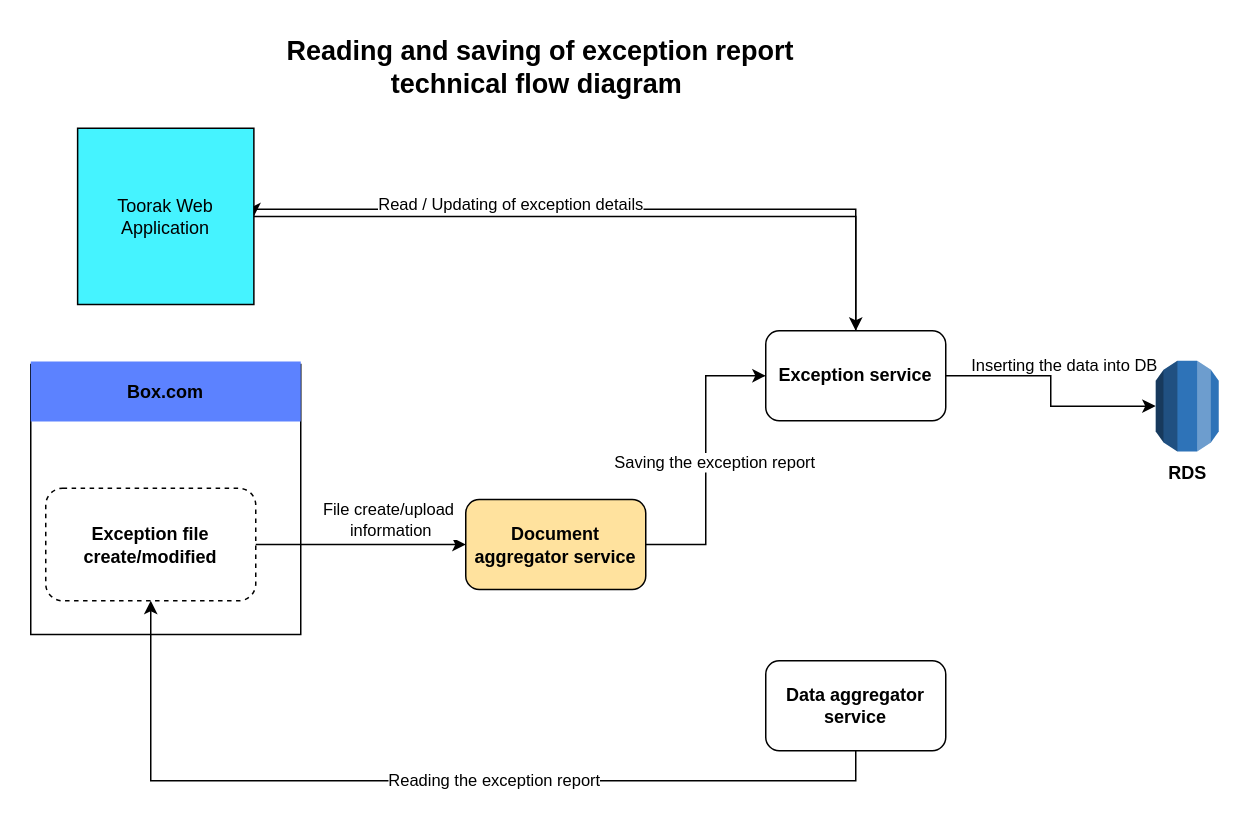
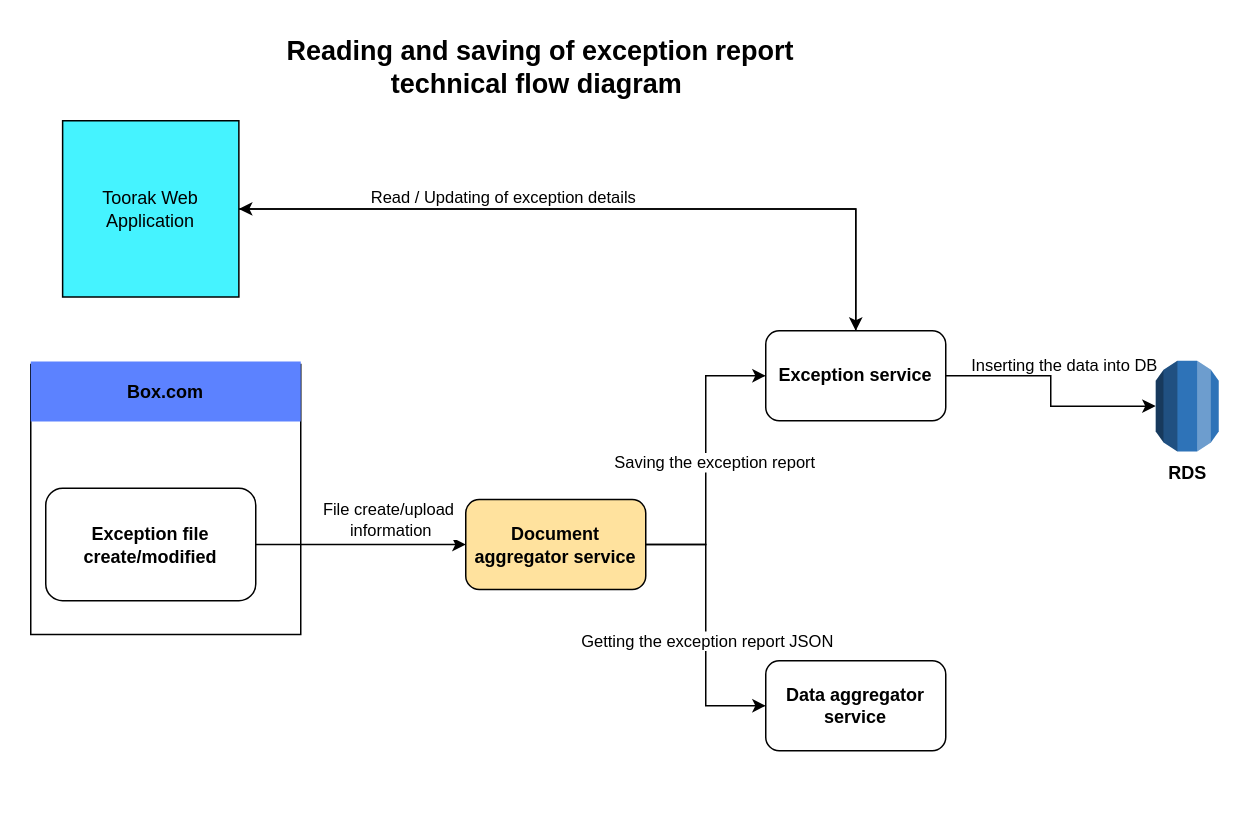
node "Toorak Web Application": moved (166, 216) -> (151, 209)
node "Exception file create/modified": style dashed -> solid
edge "Document aggregator service" -> "Data aggregator service": added, label "Getting the exception report JSON"
edge "Data aggregator service" -> "Exception file create/modified": removed, label "Reading the exception report"
